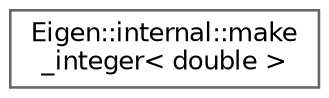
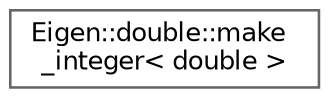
node "Eigen::internal::make _integer< double >": label "Eigen::internal::make _integer< double >" -> "Eigen::double::make _integer< double >"
